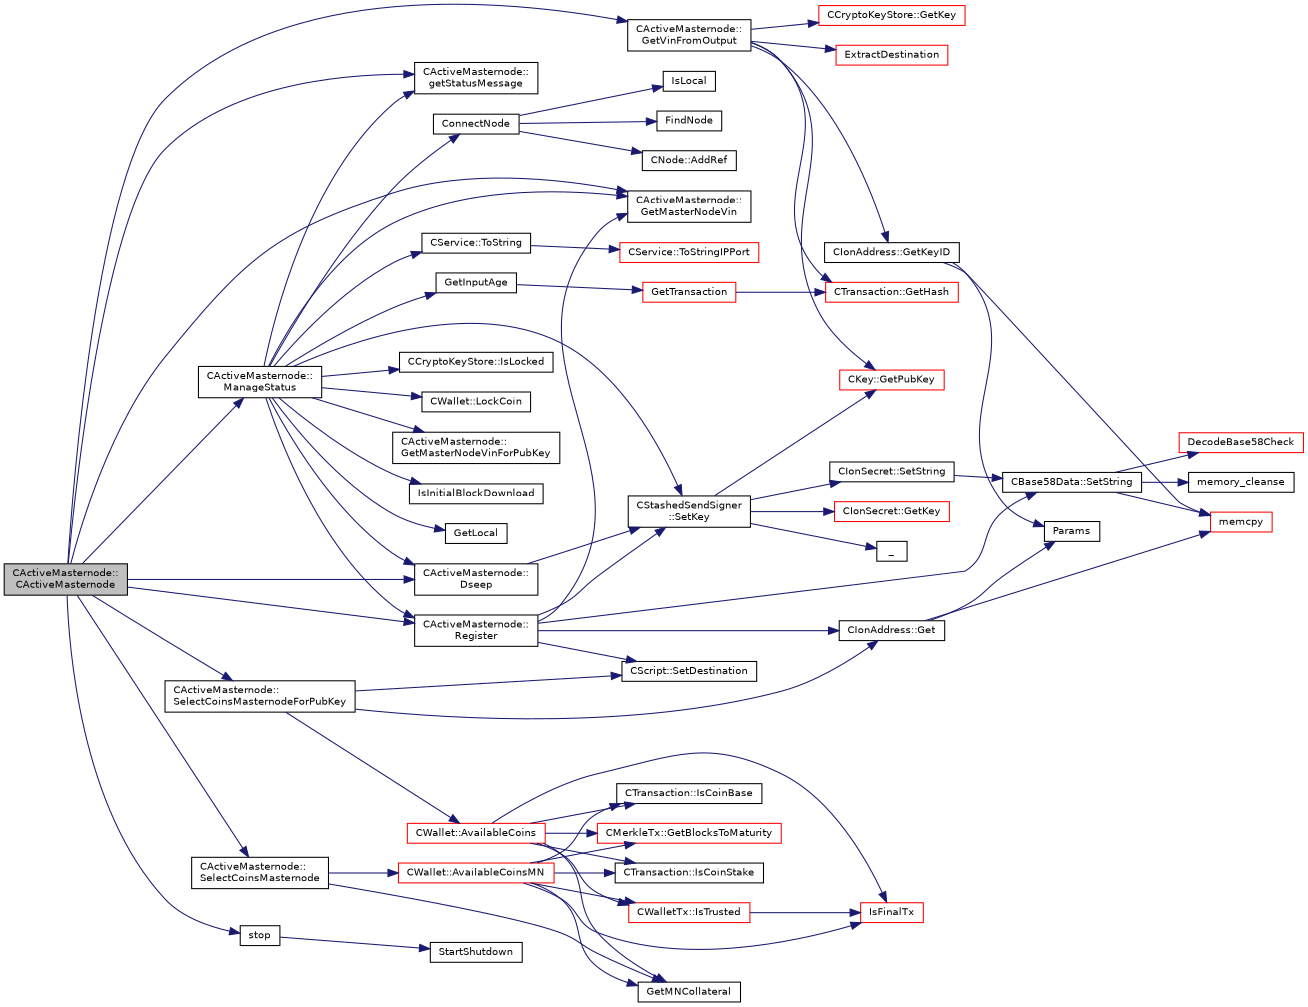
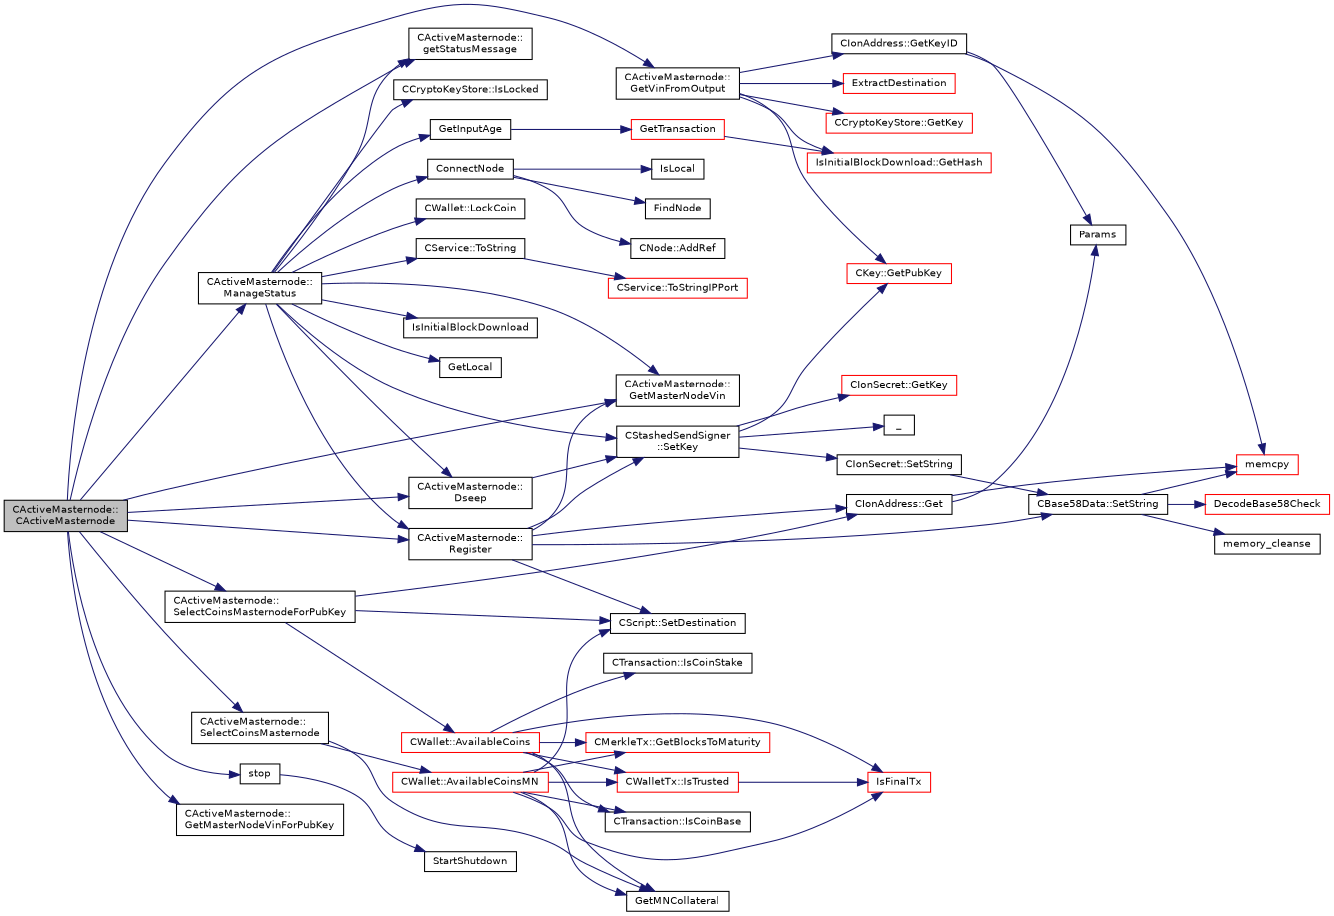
node "CTransaction::GetHash": label "CTransaction::GetHash" -> "IsInitialBlockDownload::GetHash"
edge "CActiveMasternode:: ManageStatus" -> "CActiveMasternode:: GetMasterNodeVinForPubKey": now "CActiveMasternode:: CActiveMasternode" -> "CActiveMasternode:: GetMasterNodeVinForPubKey"
edge "CWallet::AvailableCoinsMN" -> "CTransaction::IsCoinStake": now "CWallet::AvailableCoinsMN" -> "CScript::SetDestination"
